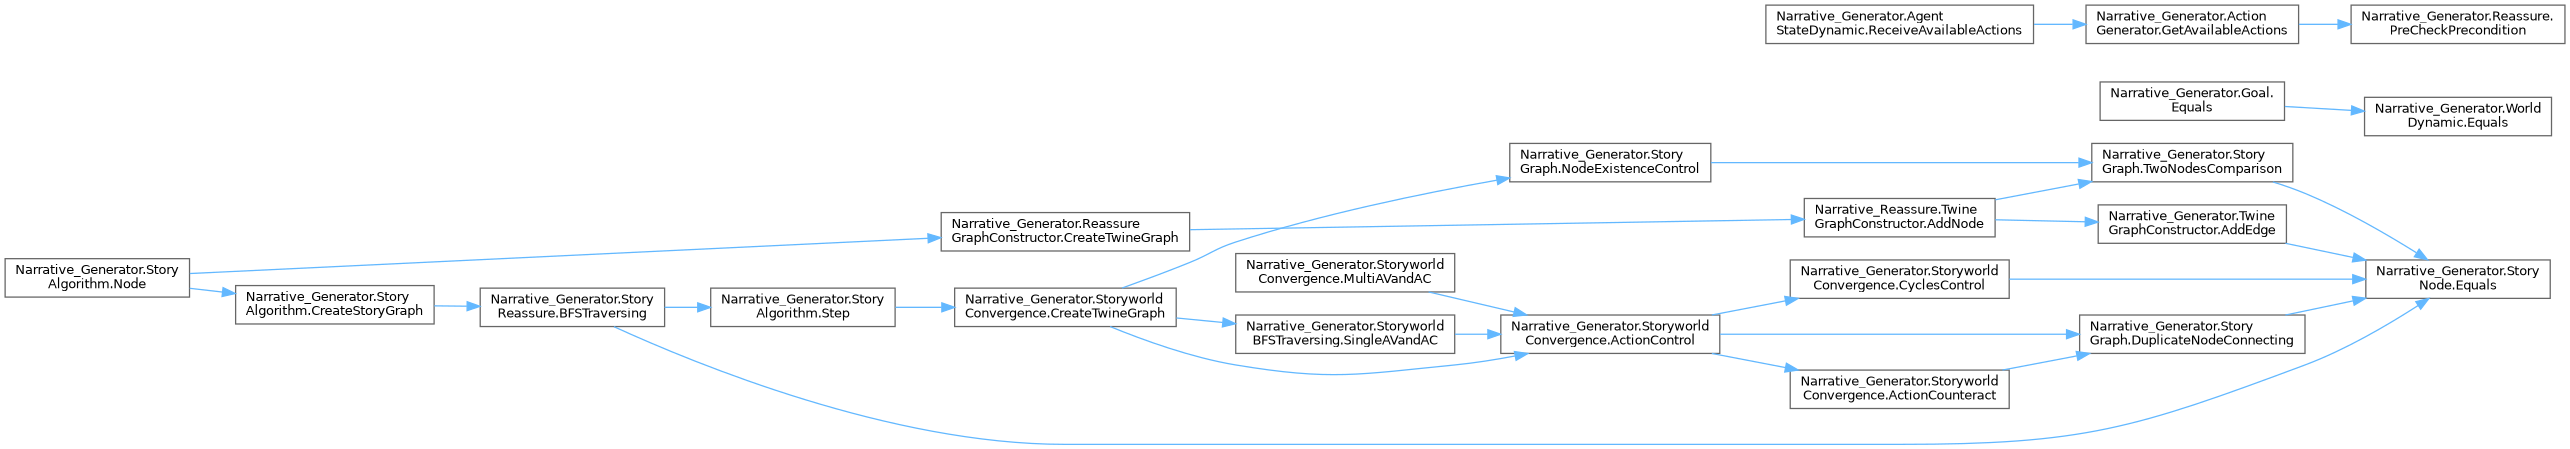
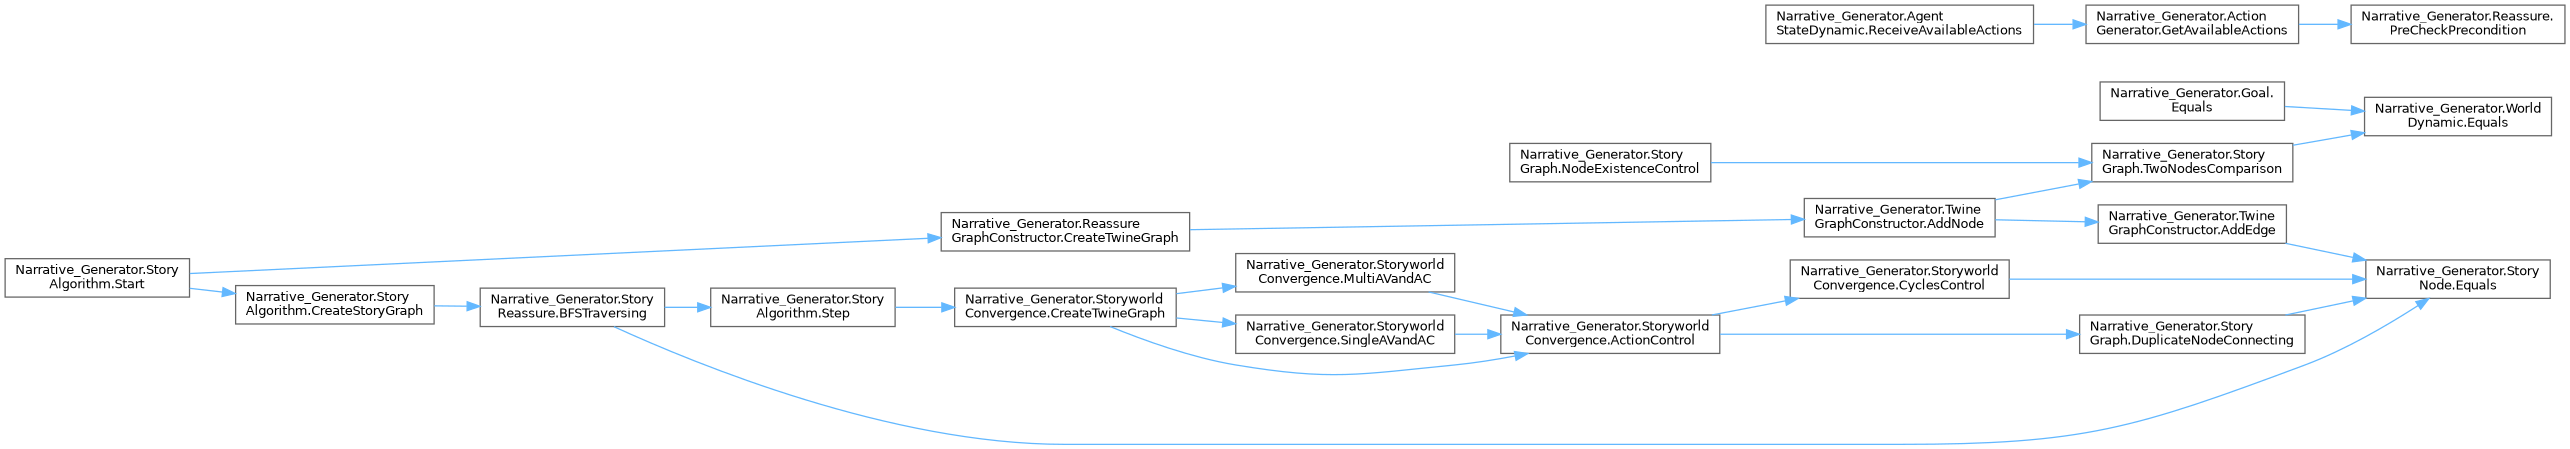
edge "Narrative_Generator.Story Graph.TwoNodesComparison" -> "Narrative_Generator.Story Node.Equals": now "Narrative_Generator.Story Graph.TwoNodesComparison" -> "Narrative_Generator.World Dynamic.Equals"
node "Narrative_Reassure.Twine GraphConstructor.AddNode": label "Narrative_Reassure.Twine GraphConstructor.AddNode" -> "Narrative_Generator.Twine GraphConstructor.AddNode"
edge "Narrative_Generator.Storyworld Convergence.CreateTwineGraph" -> "Narrative_Generator.Story Graph.NodeExistenceControl": now "Narrative_Generator.Storyworld Convergence.CreateTwineGraph" -> "Narrative_Generator.Storyworld Convergence.MultiAVandAC"
node "Narrative_Generator.Story Algorithm.Node": label "Narrative_Generator.Story Algorithm.Node" -> "Narrative_Generator.Story Algorithm.Start"
node "Narrative_Generator.Storyworld BFSTraversing.SingleAVandAC": label "Narrative_Generator.Storyworld BFSTraversing.SingleAVandAC" -> "Narrative_Generator.Storyworld Convergence.SingleAVandAC"
node "Narrative_Generator.Storyworld Convergence.ActionCounteract": removed
